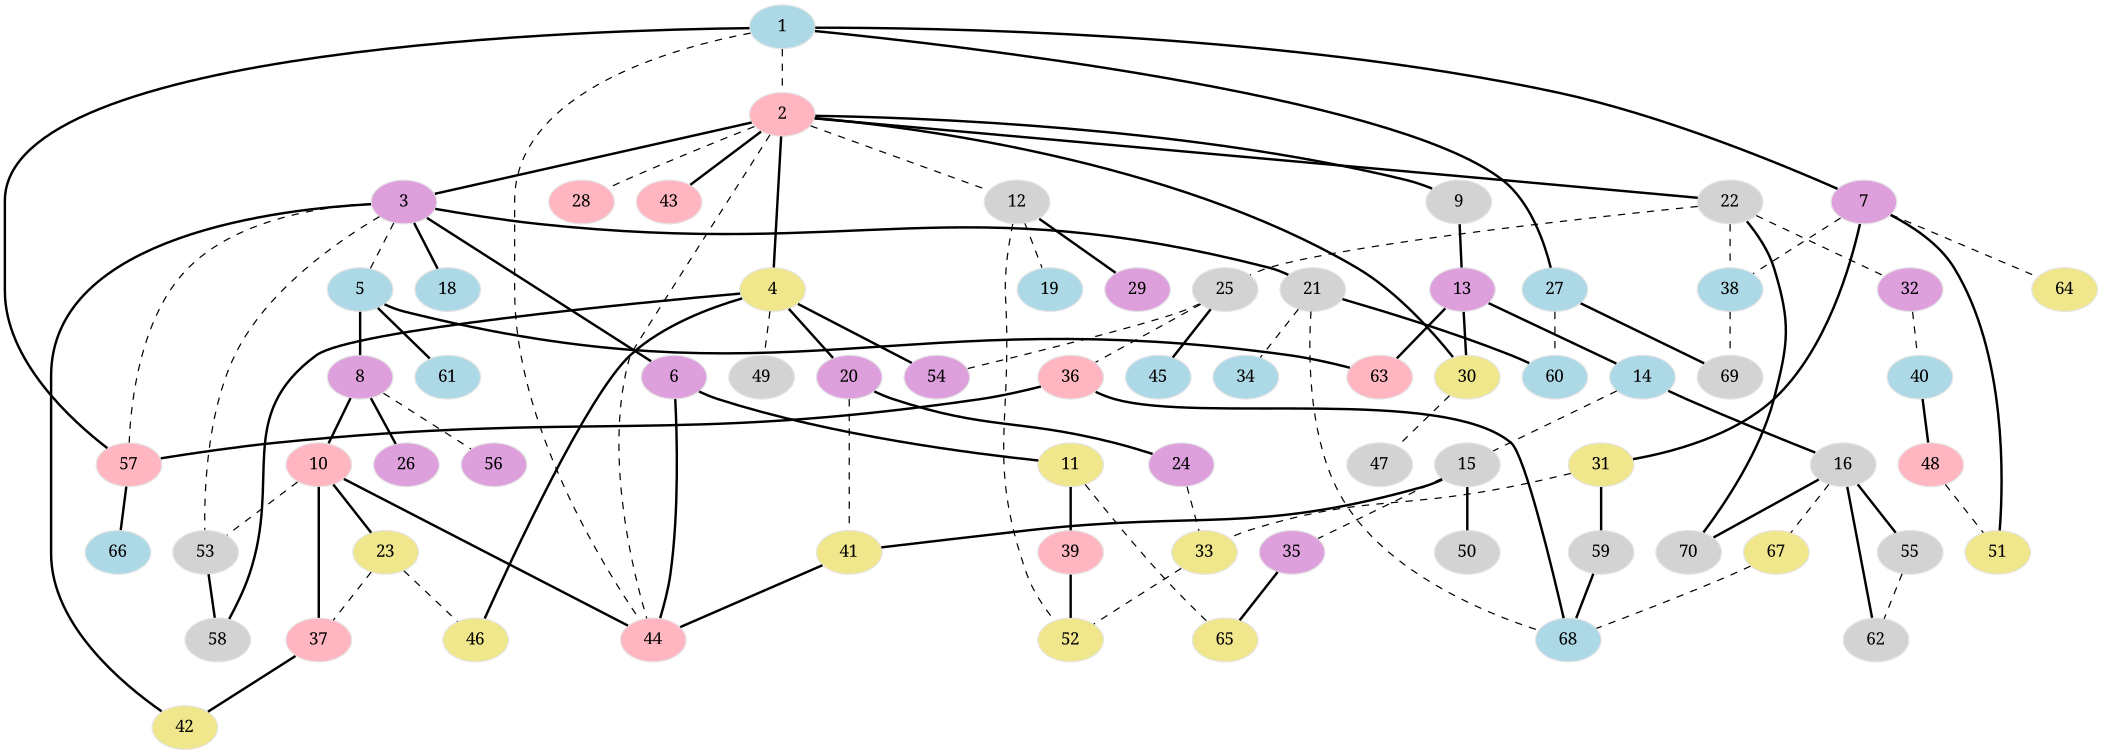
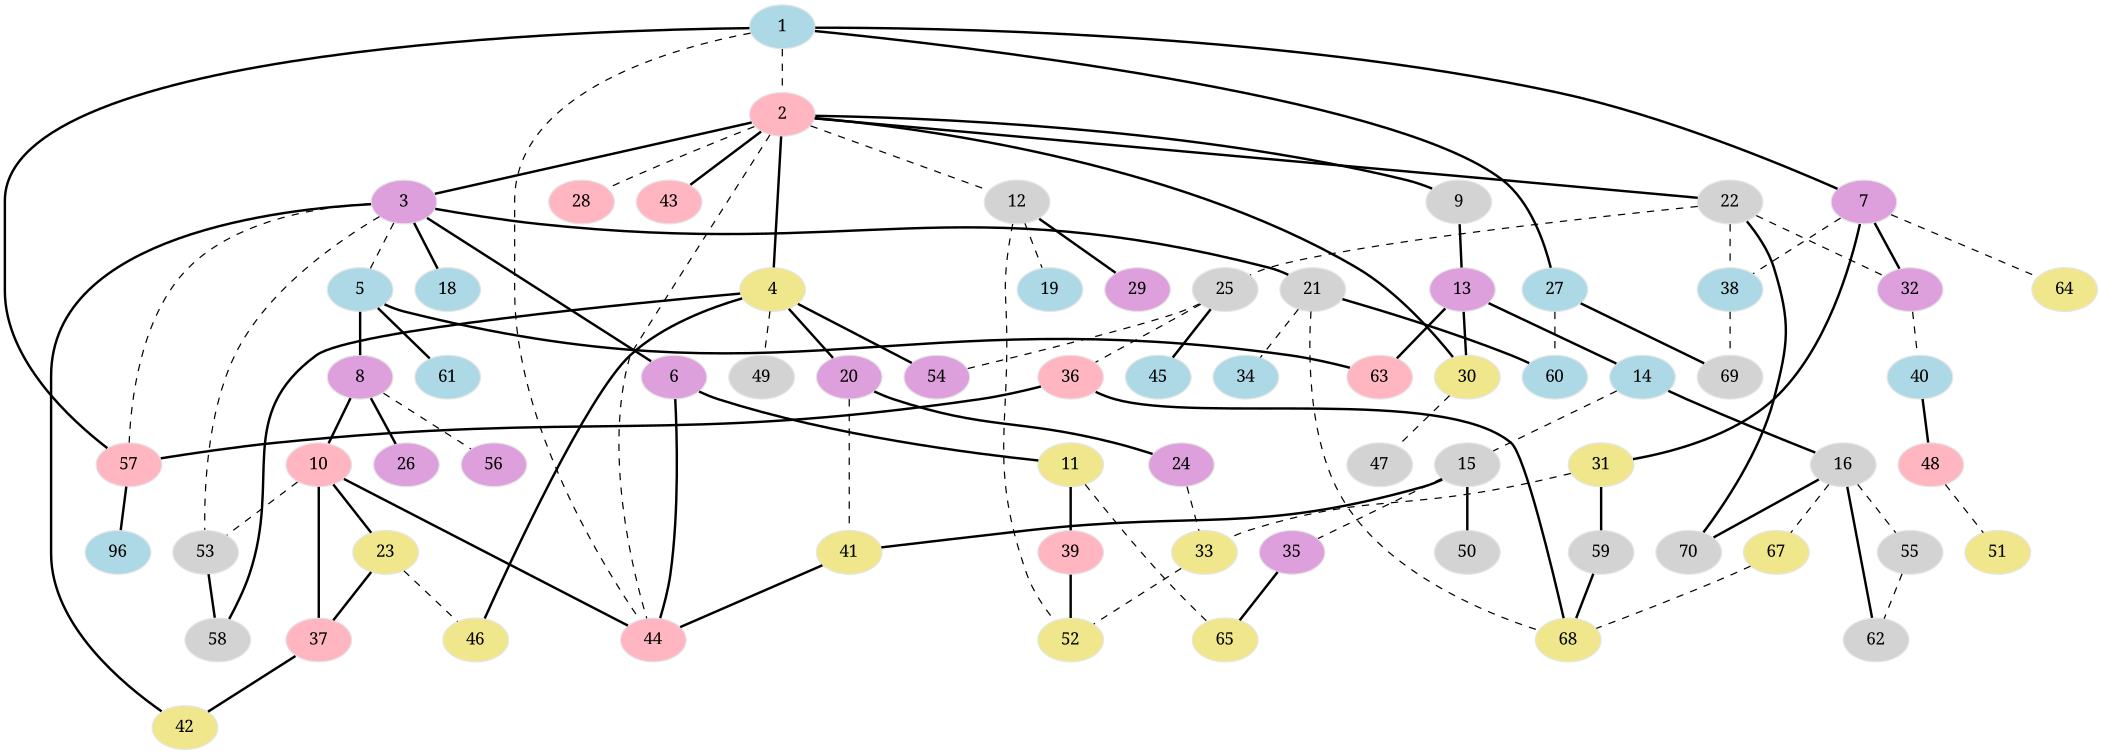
edge "7" -- "51": now "7" -- "32"
edge "16" -- "55": style bold -> dashed
node "66": label "66" -> "96"
edge "23" -- "37": style dashed -> bold
node "68": fillcolor lightblue -> khaki
